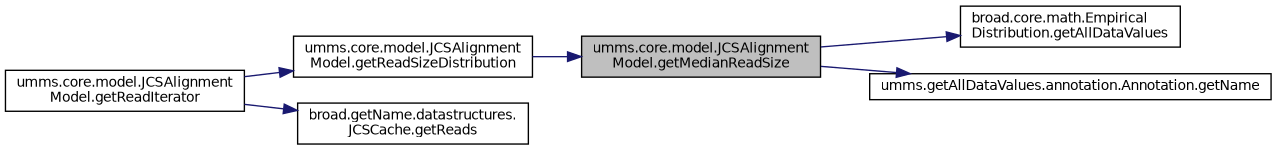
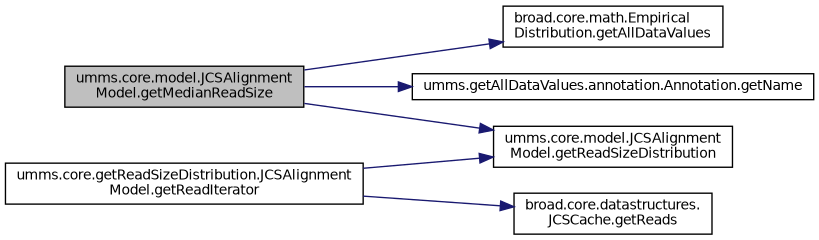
edge "umms.core.model.JCSAlignment Model.getReadSizeDistribution" -> "umms.core.model.JCSAlignment Model.getMedianReadSize": reversed
node "umms.core.model.JCSAlignment Model.getReadIterator": label "umms.core.model.JCSAlignment Model.getReadIterator" -> "umms.core.getReadSizeDistribution.JCSAlignment Model.getReadIterator"
node "broad.getName.datastructures. JCSCache.getReads": label "broad.getName.datastructures. JCSCache.getReads" -> "broad.core.datastructures. JCSCache.getReads"
